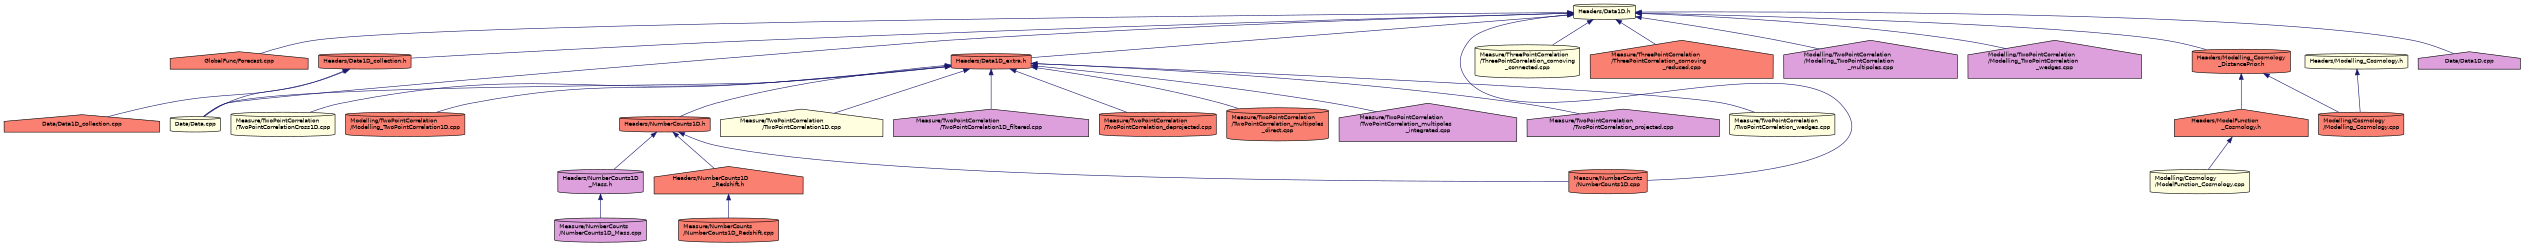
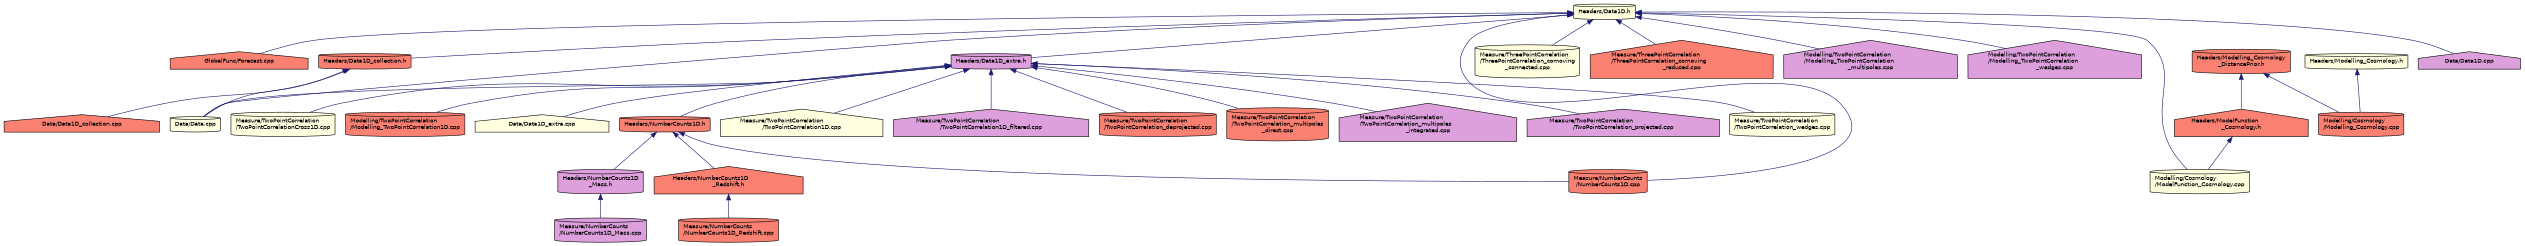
edge "Headers/Modelling_Cosmology _DistancePrior.h" -> "Headers/Data1D.h": now "Modelling/Cosmology /ModelFunction_Cosmology.cpp" -> "Headers/Data1D.h"
node "Headers/Data1D_extra.h": fillcolor salmon -> plum
node "Data/Data1D_extra.cpp": added
